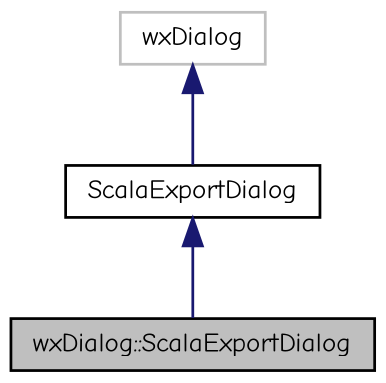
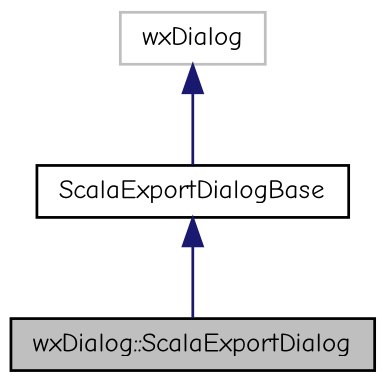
node "ScalaExportDialog": label "ScalaExportDialog" -> "ScalaExportDialogBase"
